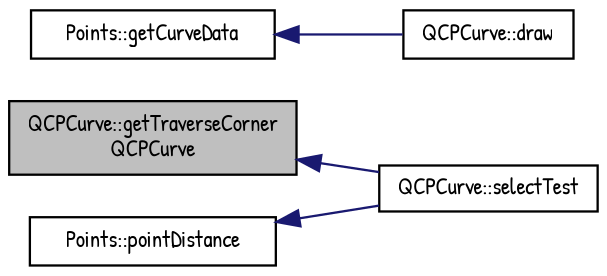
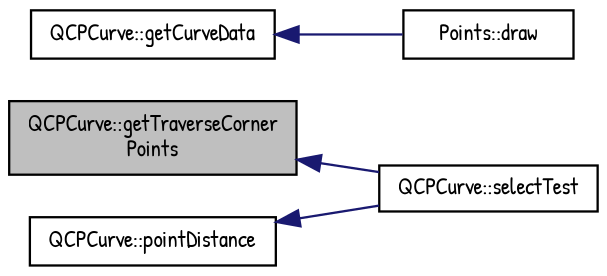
node "Points::getCurveData": label "Points::getCurveData" -> "QCPCurve::getCurveData"
node "QCPCurve::draw": label "QCPCurve::draw" -> "Points::draw"
node "QCPCurve::getTraverseCorner QCPCurve": label "QCPCurve::getTraverseCorner QCPCurve" -> "QCPCurve::getTraverseCorner Points"
node "Points::pointDistance": label "Points::pointDistance" -> "QCPCurve::pointDistance"
